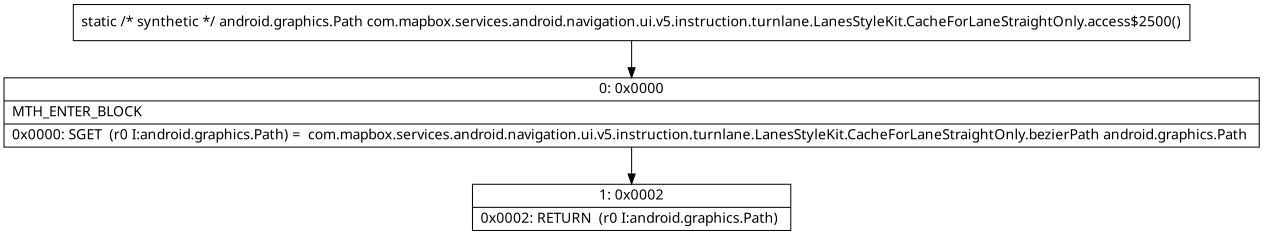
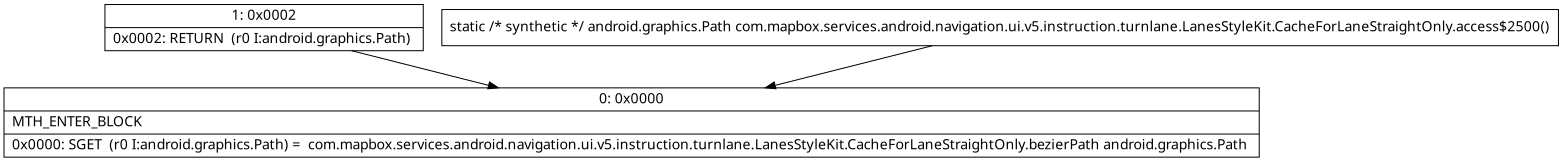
edge "0: 0x0000" -> "1: 0x0002": reversed
